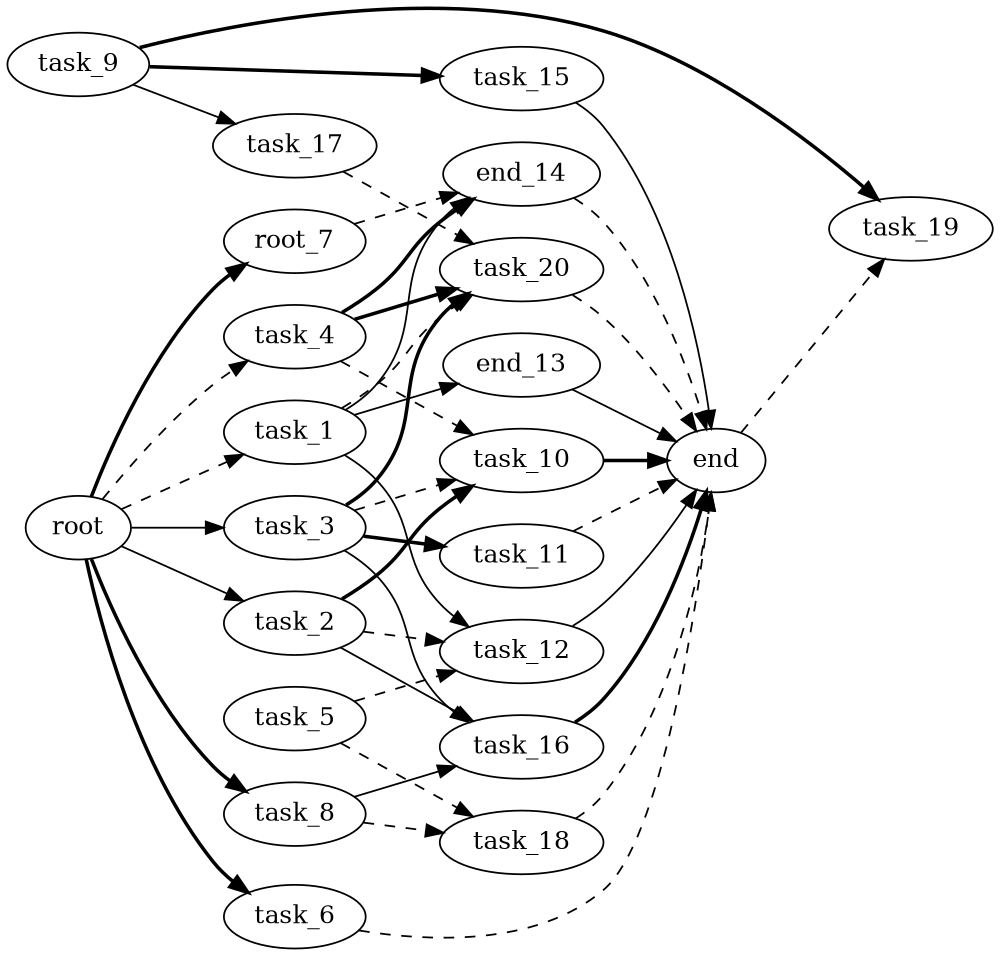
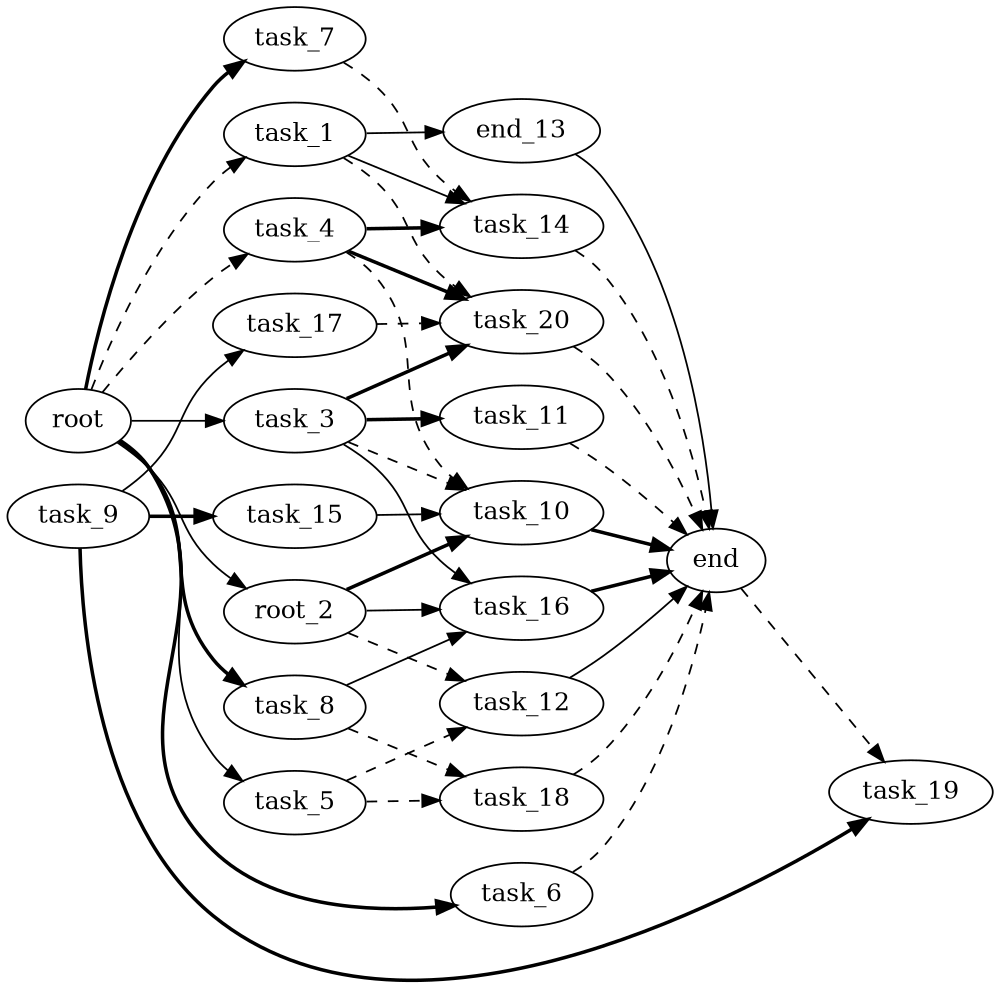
node "end_14": label "end_14" -> "task_14"
node "root_7": label "root_7" -> "task_7"
edge "task_15" -> "end": now "task_15" -> "task_10"
edge "task_1" -> "task_12": removed
node "task_2": label "task_2" -> "root_2"
edge "root" -> "task_5": added
